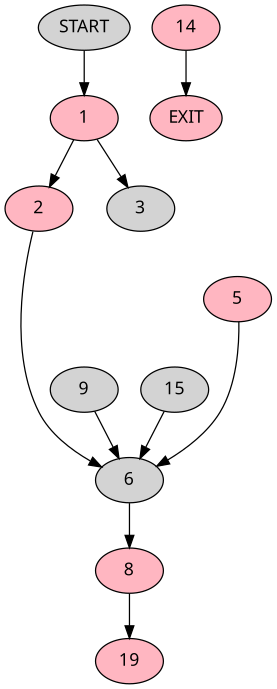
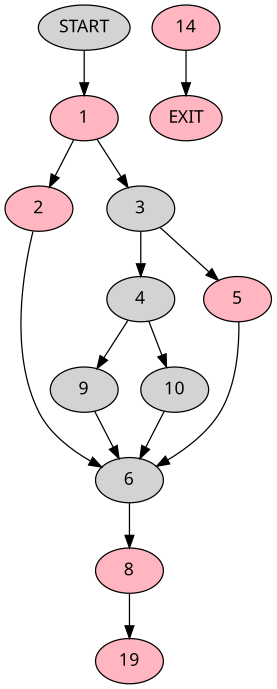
edge "3" -> "5": added
node "4": added
node "15": label "15" -> "10"
